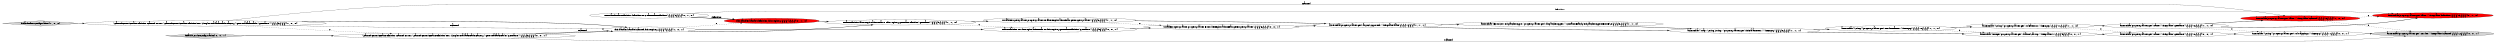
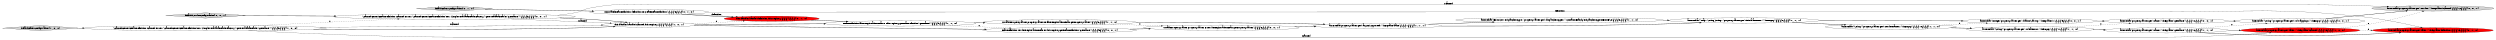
node "defaultFilterConfiguration['0', '1', '0']": added
